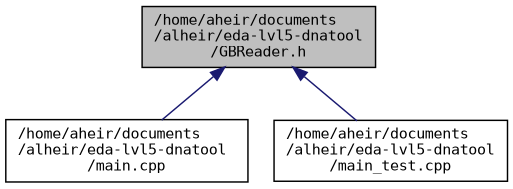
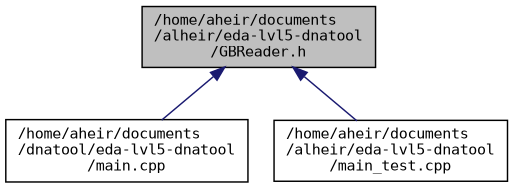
node "/home/aheir/documents /alheir/eda-lvl5-dnatool /main.cpp": label "/home/aheir/documents /alheir/eda-lvl5-dnatool /main.cpp" -> "/home/aheir/documents /dnatool/eda-lvl5-dnatool /main.cpp"
